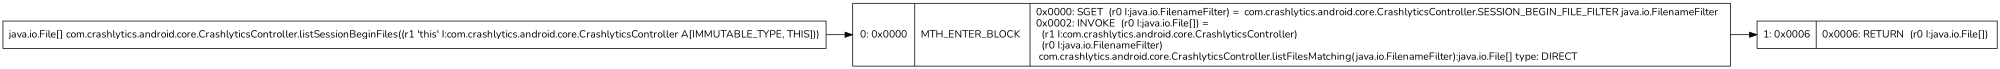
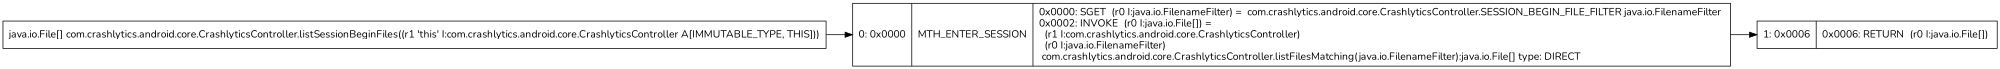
node "0: 0x0000": text "MTH_ENTER_BLOCK" -> "MTH_ENTER_SESSION"
